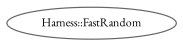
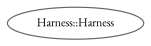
node "Harness::FastRandom": label "Harness::FastRandom" -> "Harness::Harness"
